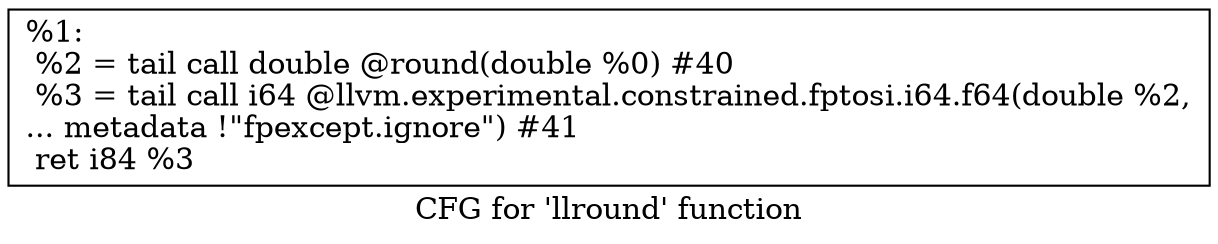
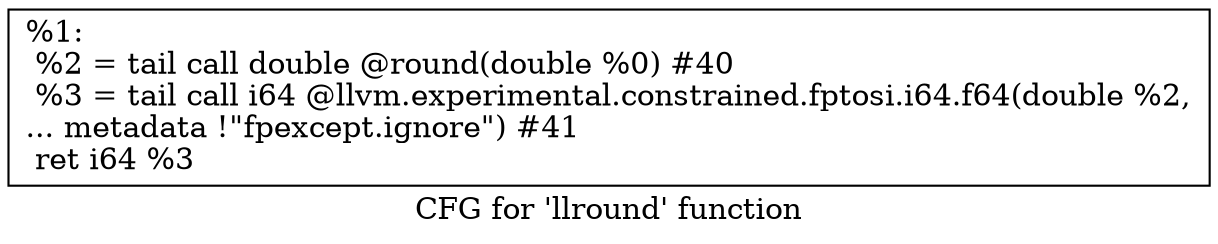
node "%1:": text "ret i84 %3" -> "ret i64 %3"
